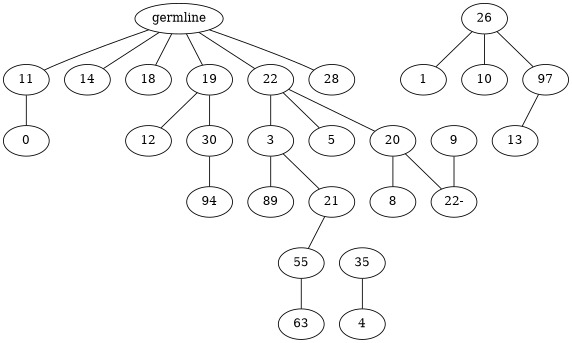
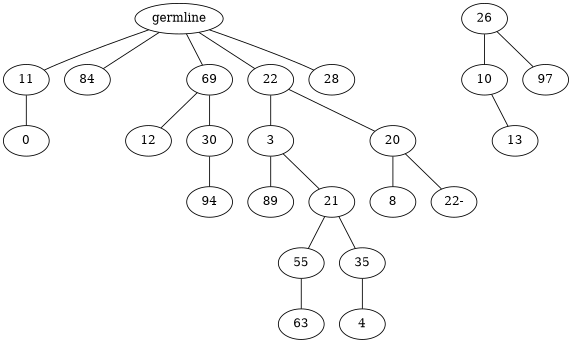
node "14": label "14" -> "84"
node "18": removed
node "19": label "19" -> "69"
node "1": removed
edge "97" -- "13": now "10" -- "13"
node "5": removed
node "9": removed
edge "21" -- "35": added
